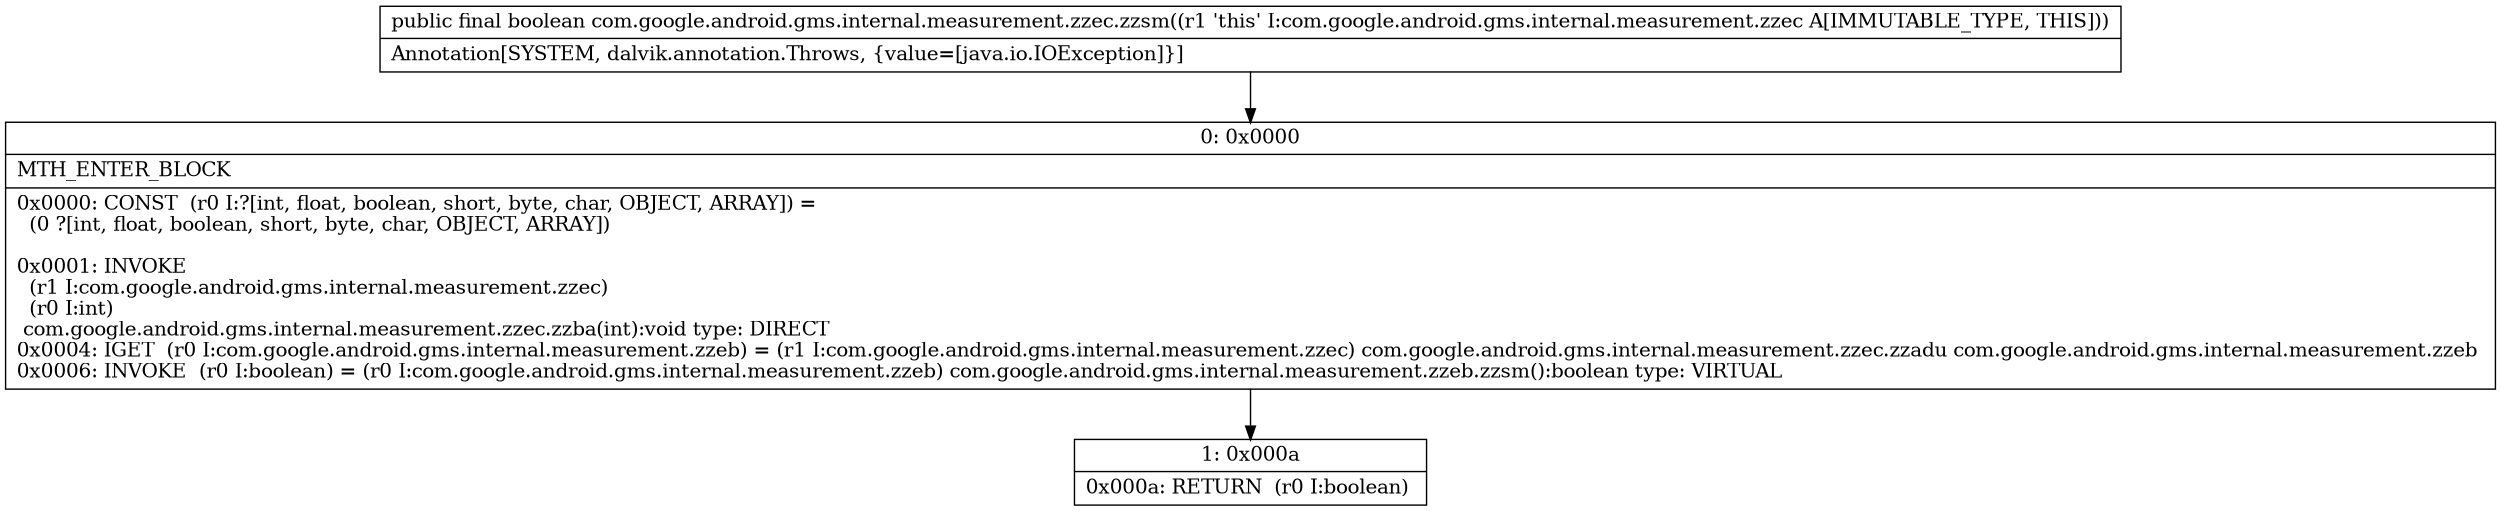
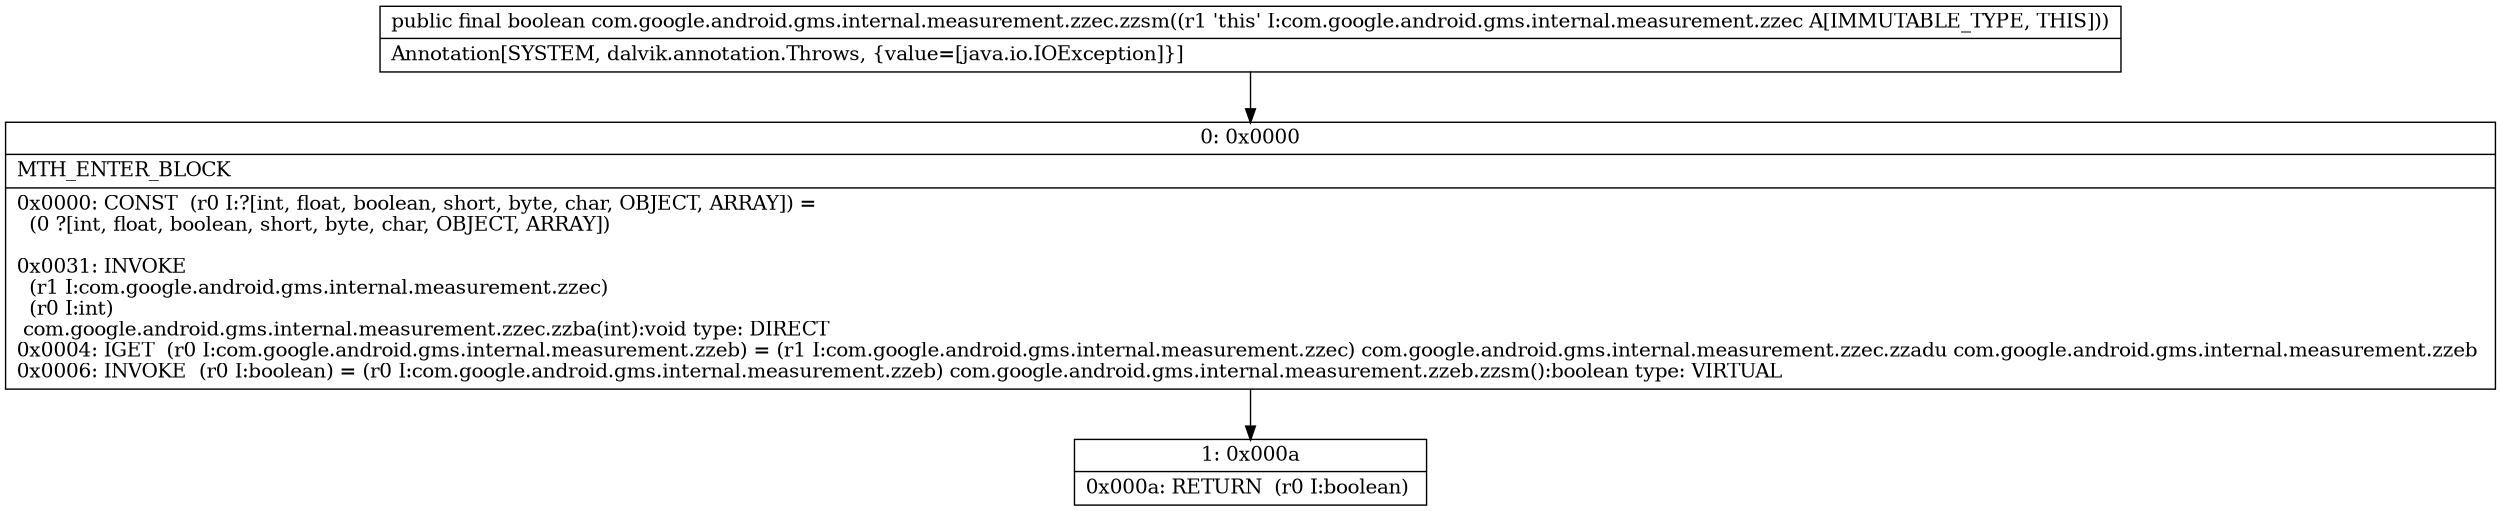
node "0: 0x0000": text "0x0001: INVOKE" -> "0x0031: INVOKE"
